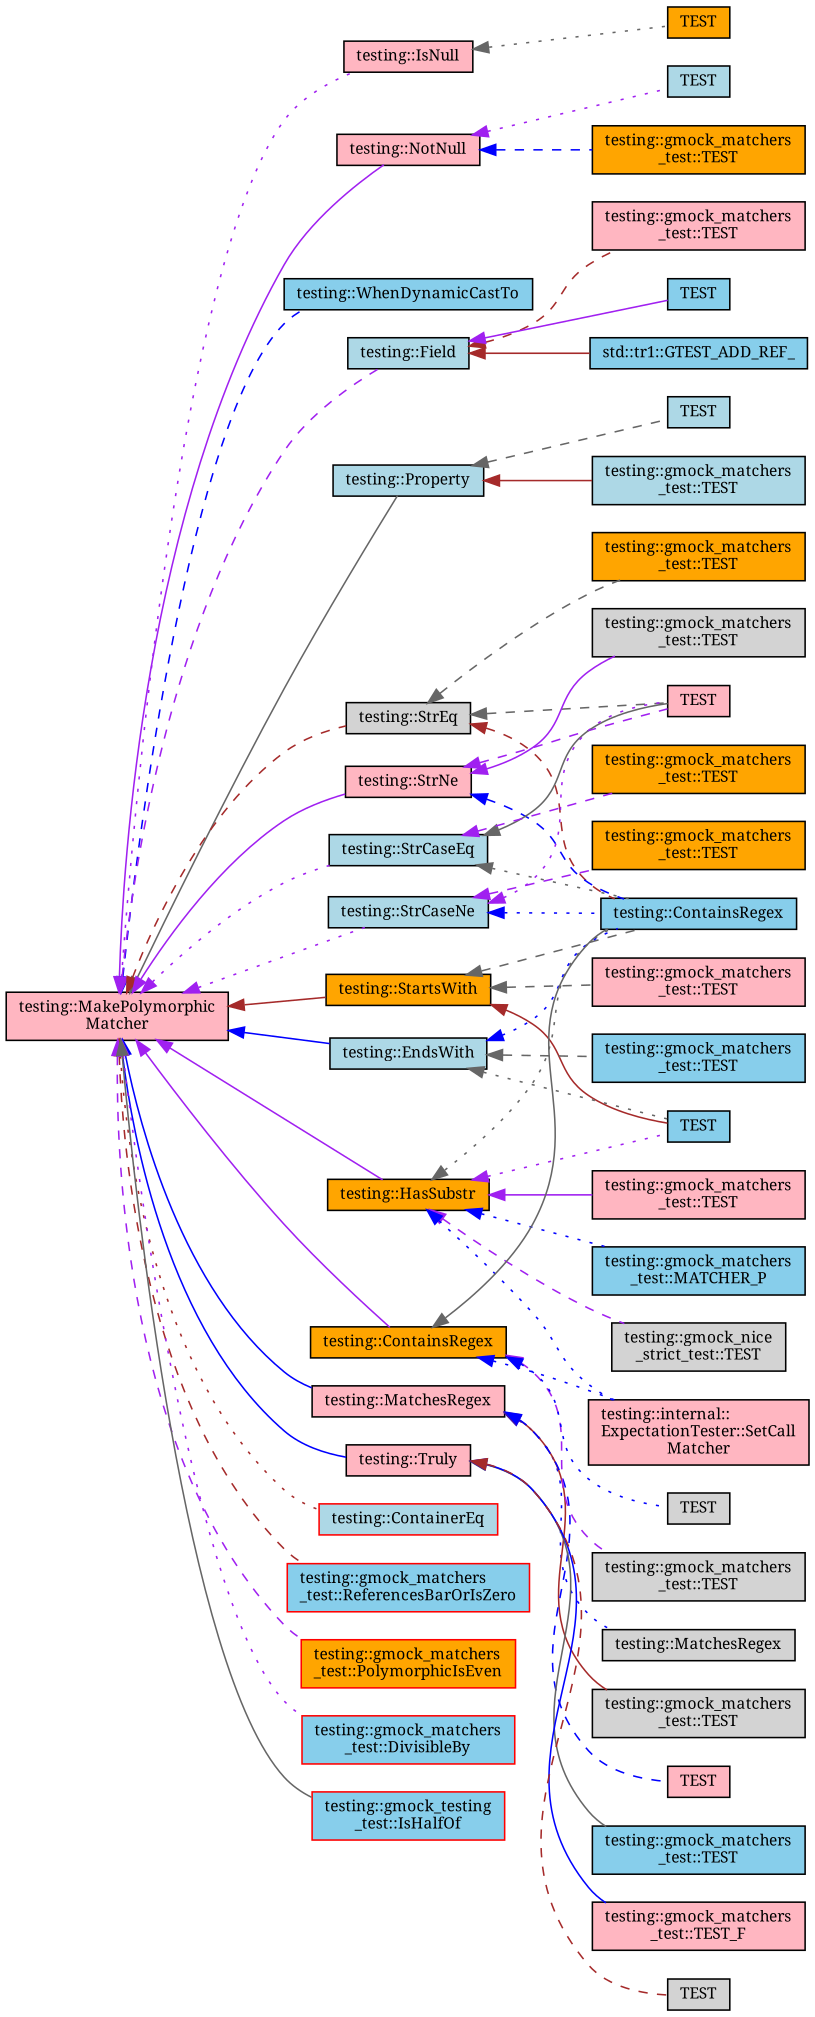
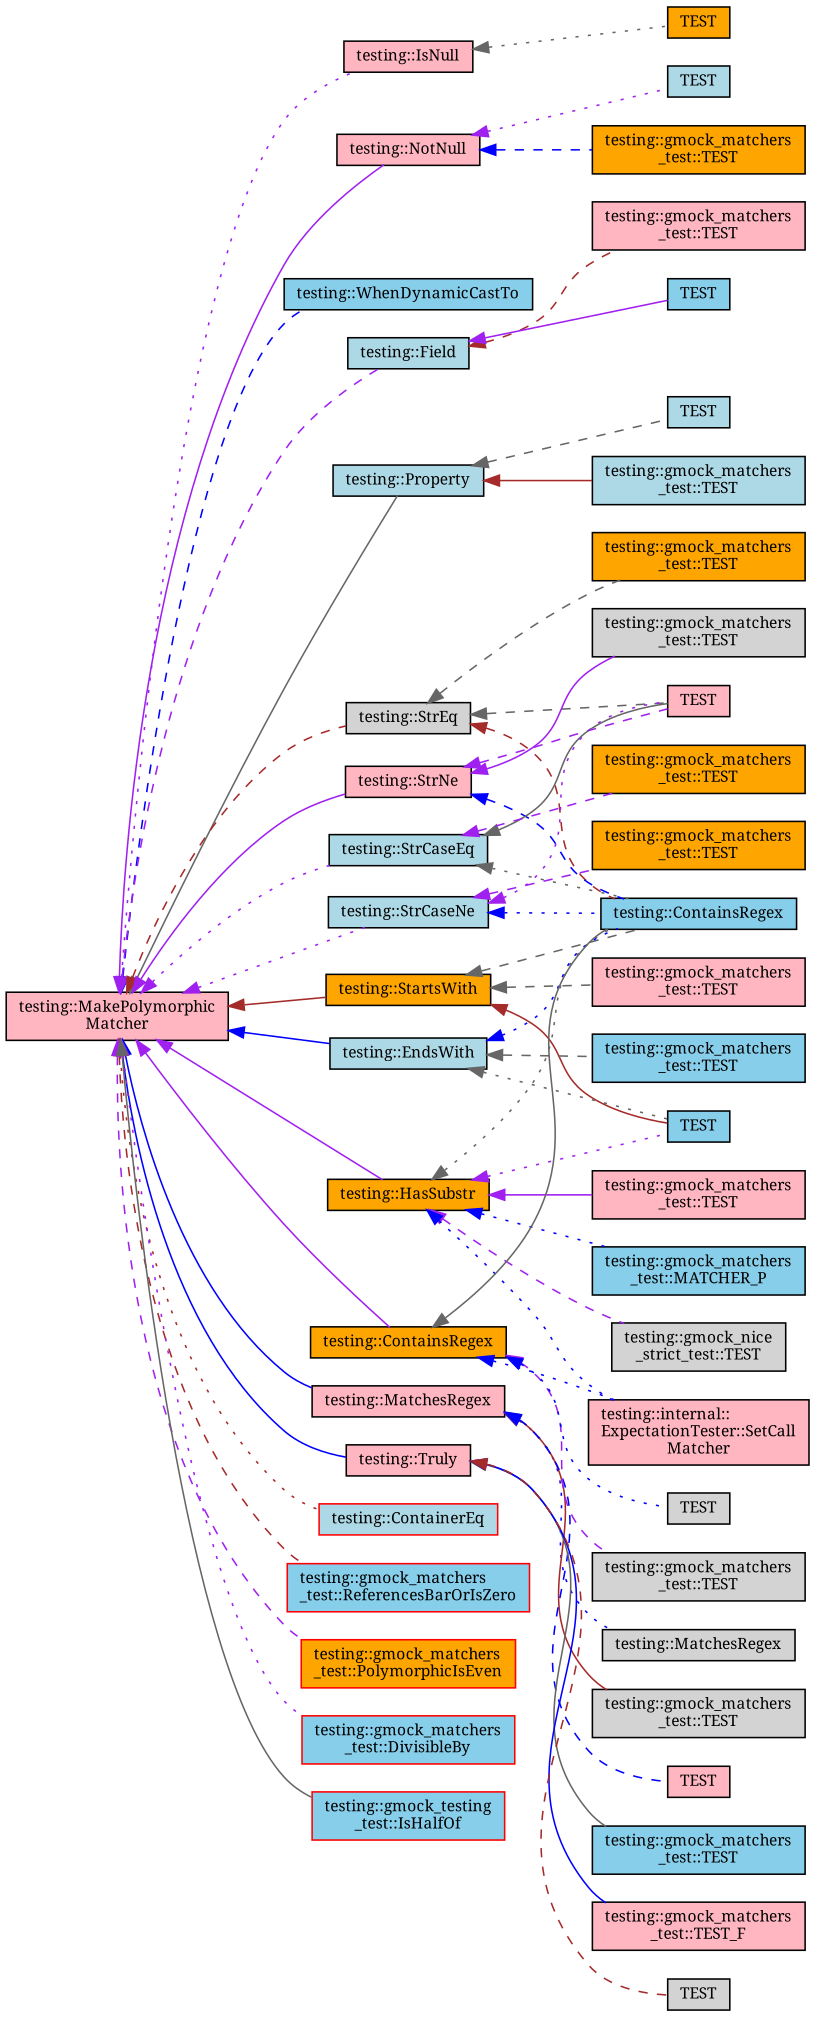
node "std::tr1::GTEST_ADD_REF_": removed
